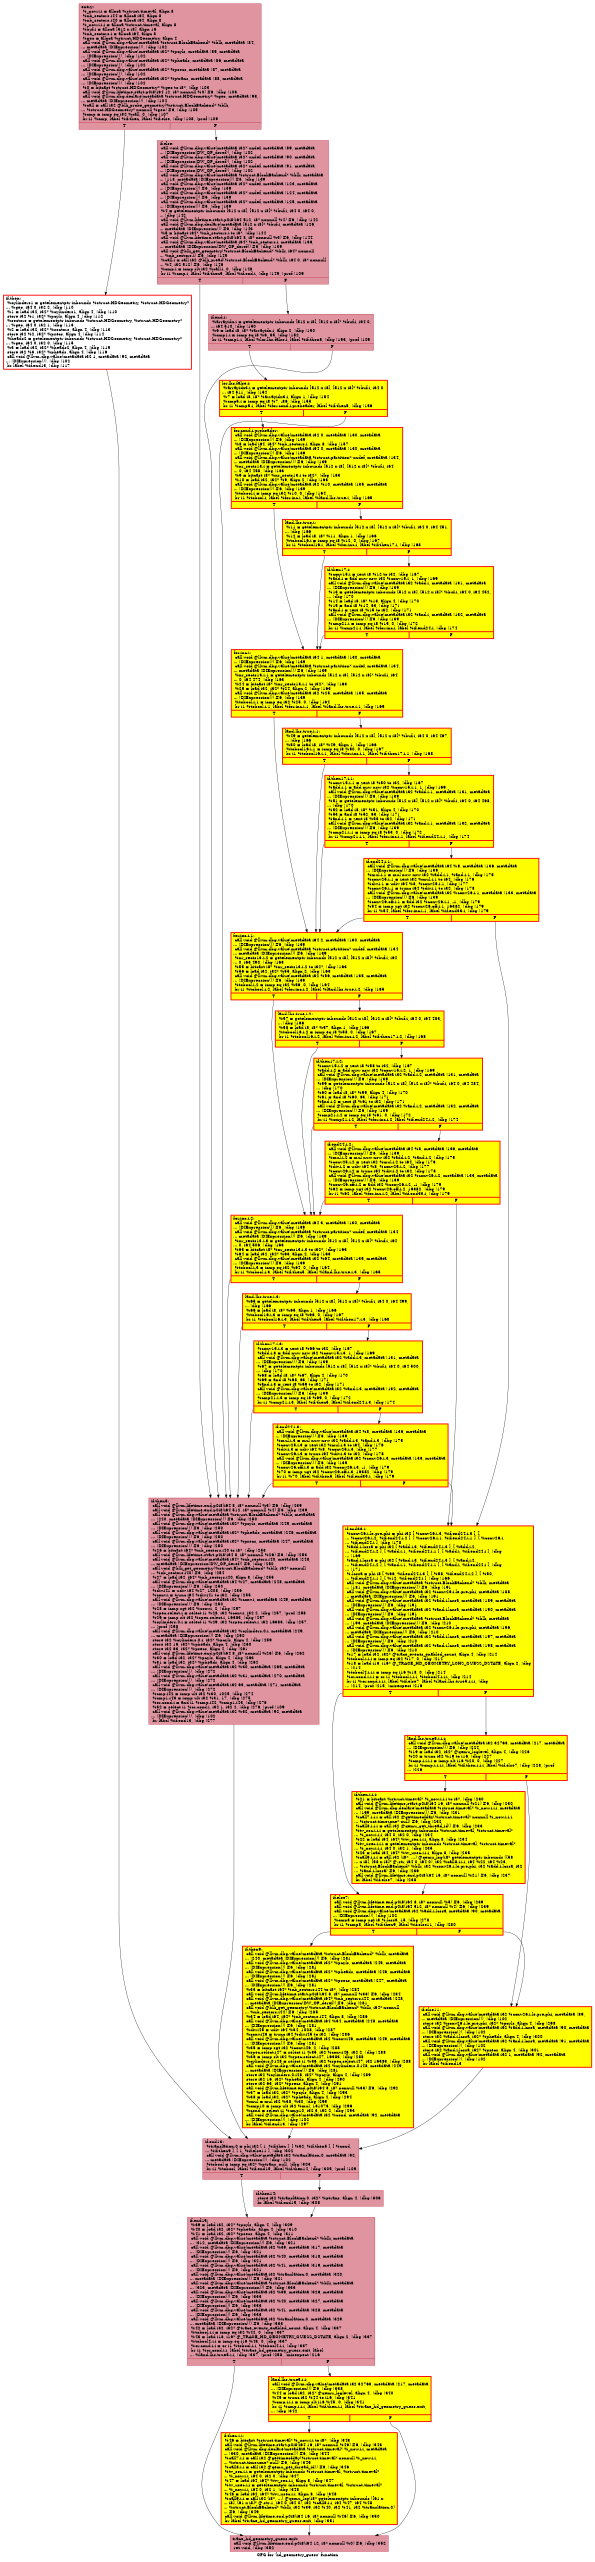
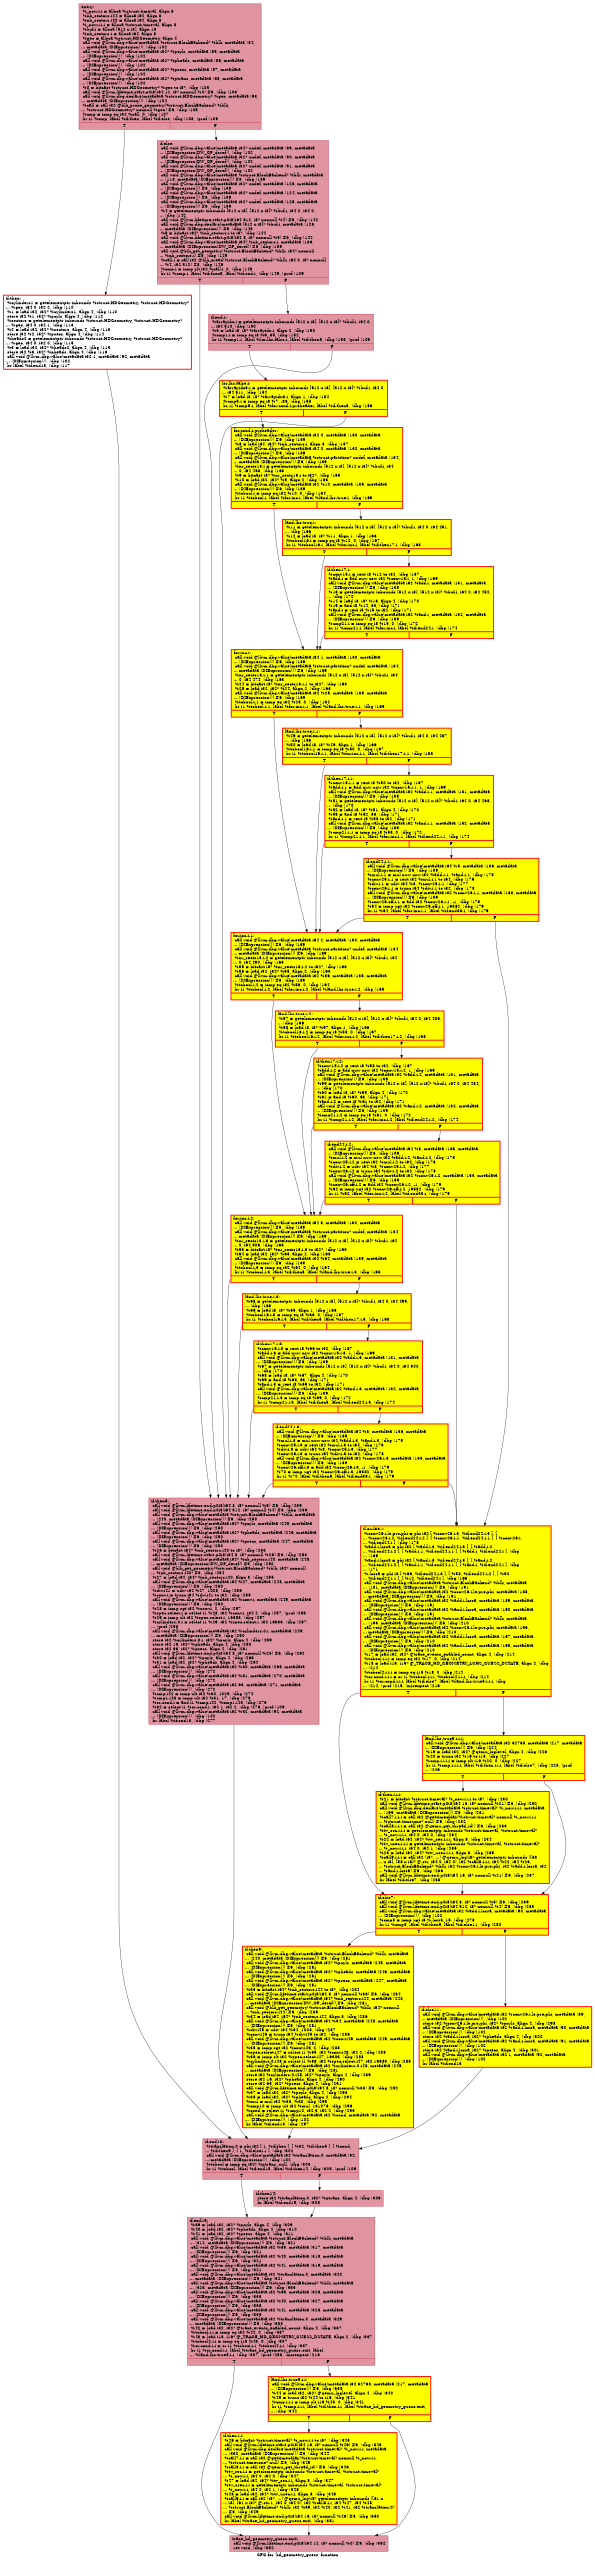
node "for.inc.i.1:": text "... 0, i63 490, !dbg !163" -> "... 0, i64 490, !dbg !163"
edge "land.lhs.true5.i.i.i:" -> "if.else11:": now "land.lhs.true5.i.i.i:" -> "if.else7:"
